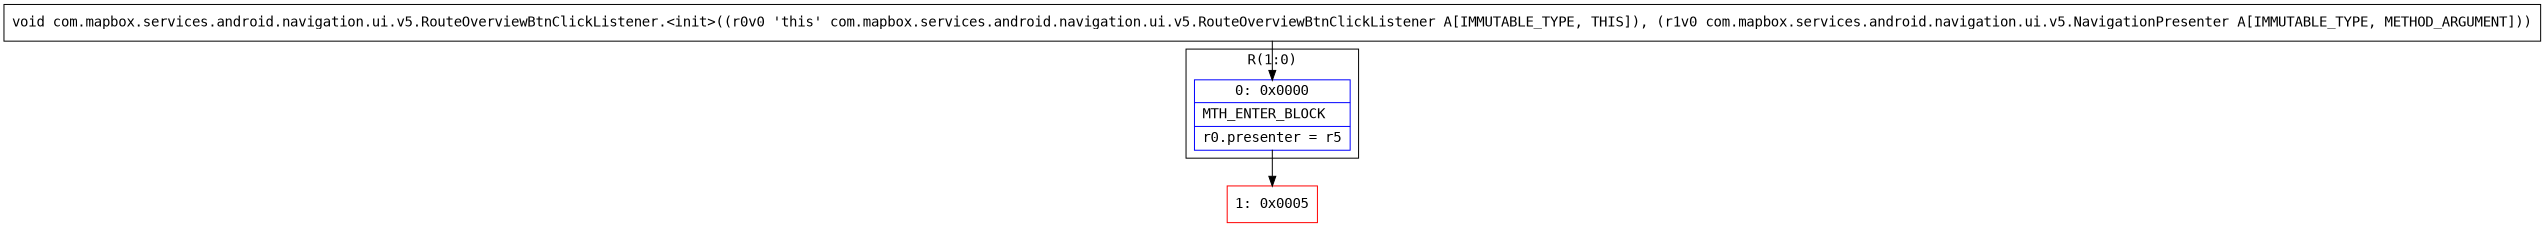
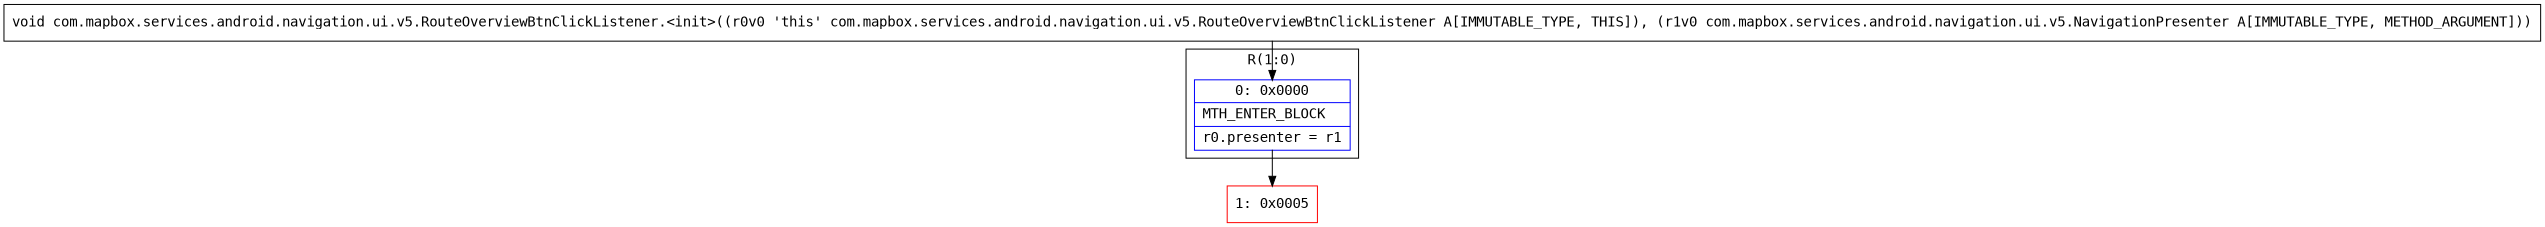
node "0: 0x0000": text "r0.presenter = r5" -> "r0.presenter = r1"
